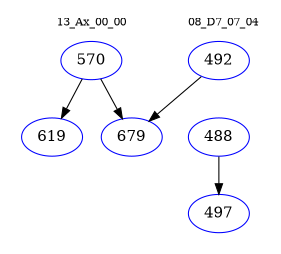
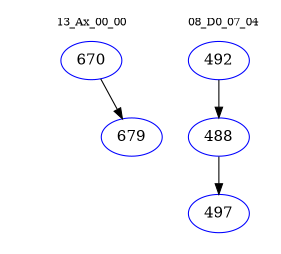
cluster "08_D7_07_04": label "08_D7_07_04" -> "08_D0_07_04"
node "570": label "570" -> "670"
edge "492" -> "679": now "492" -> "488"
node "619": removed
